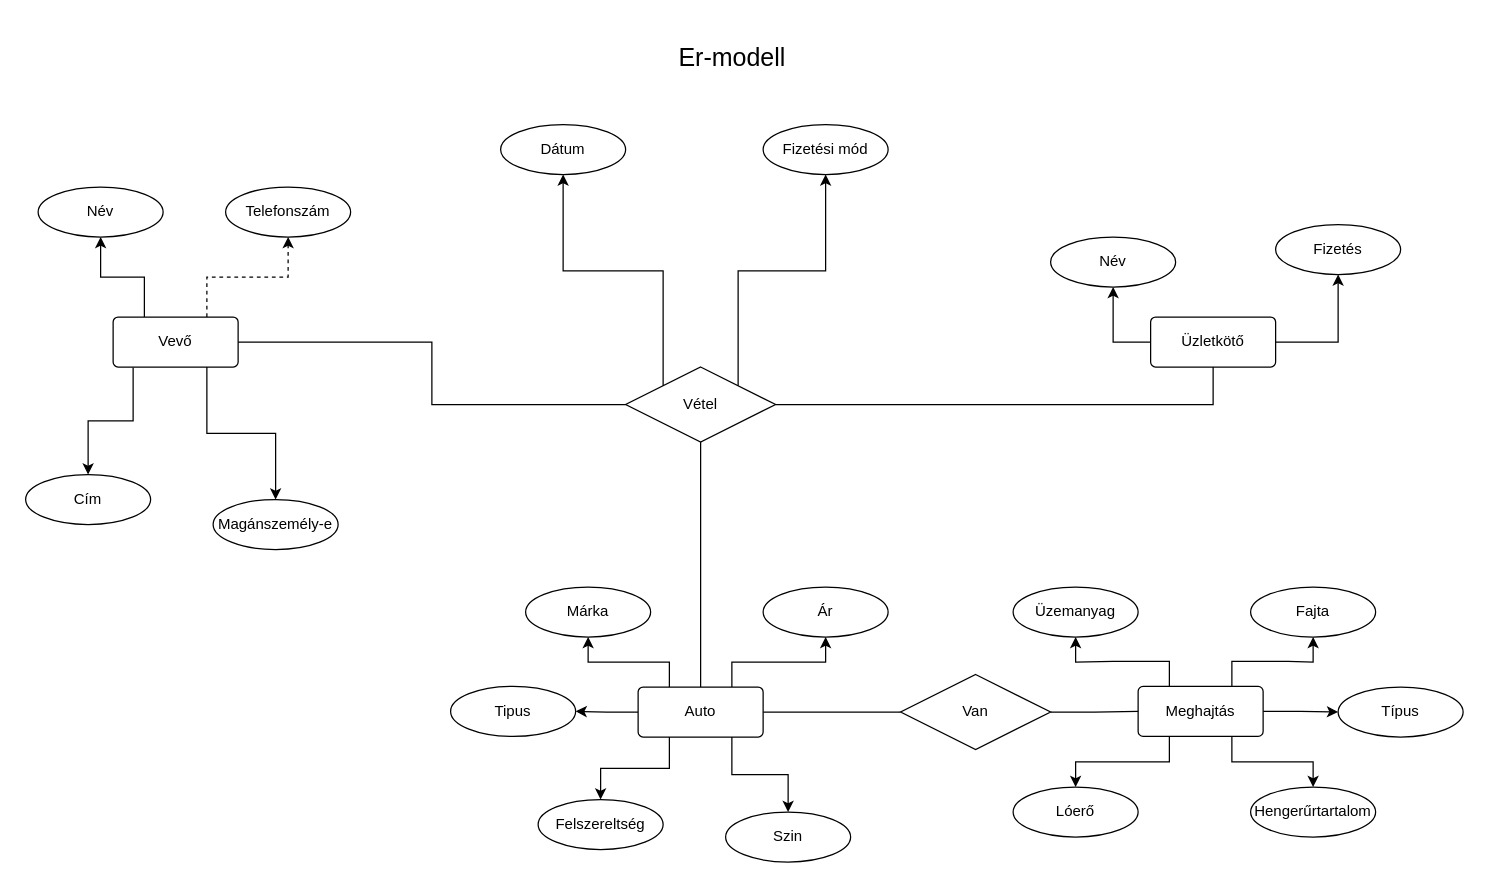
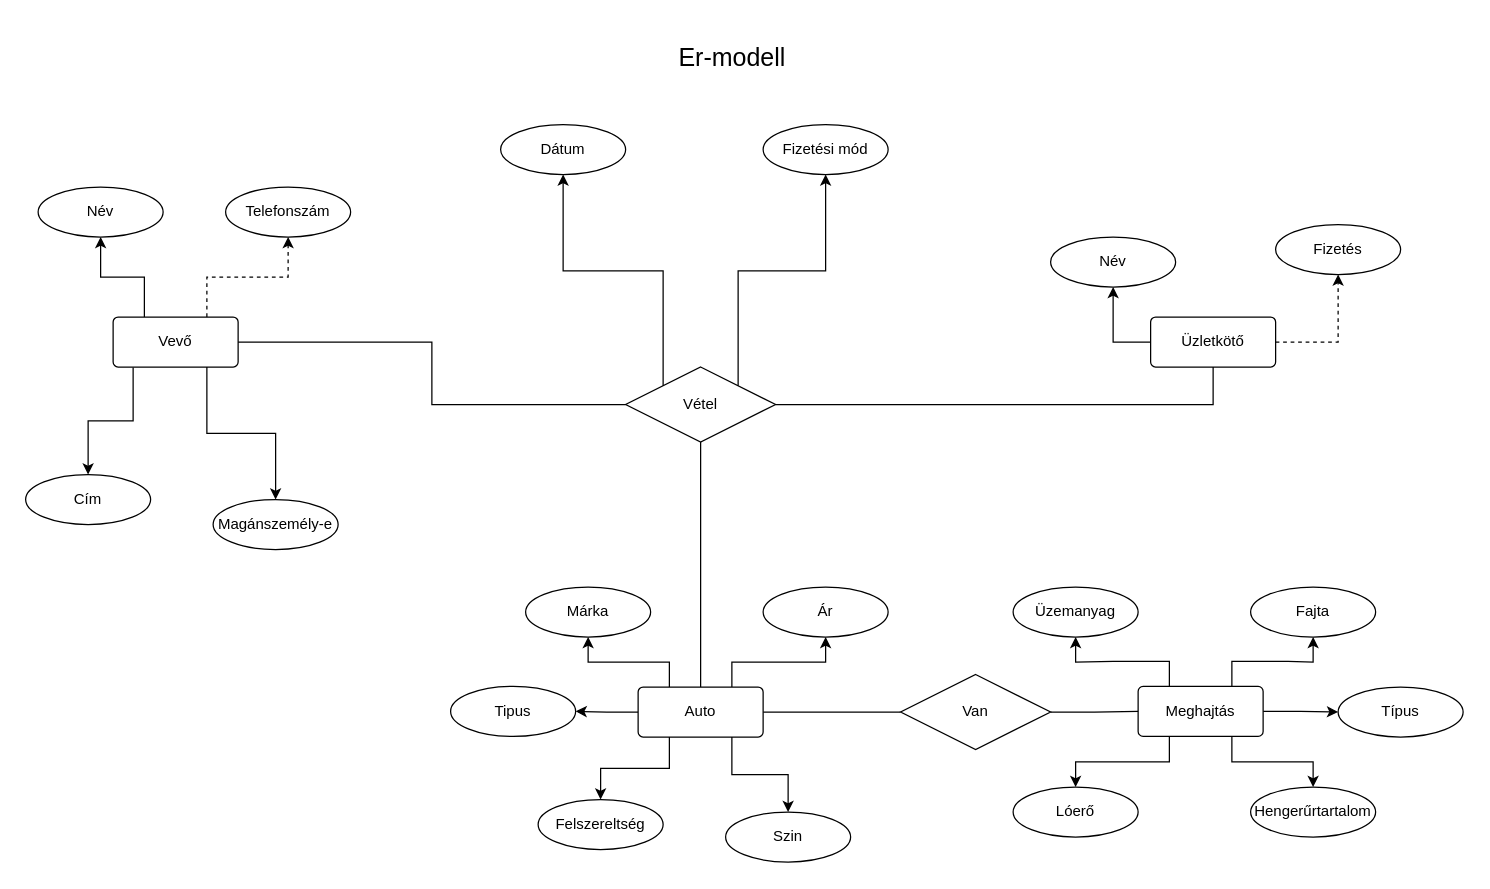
edge "Üzletkötő" -> "Fizetés": style solid -> dashed
